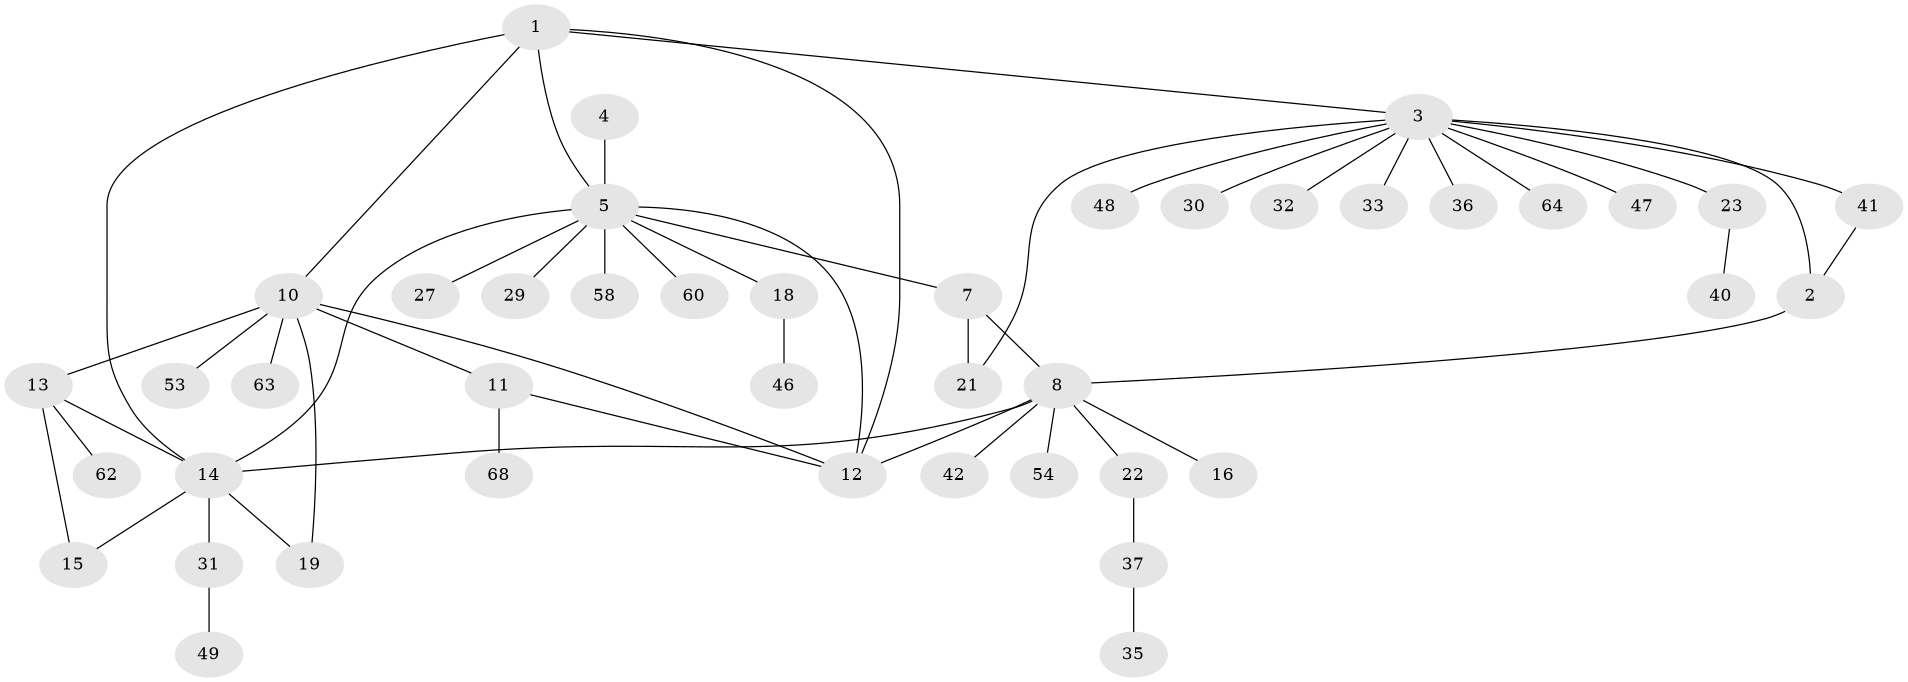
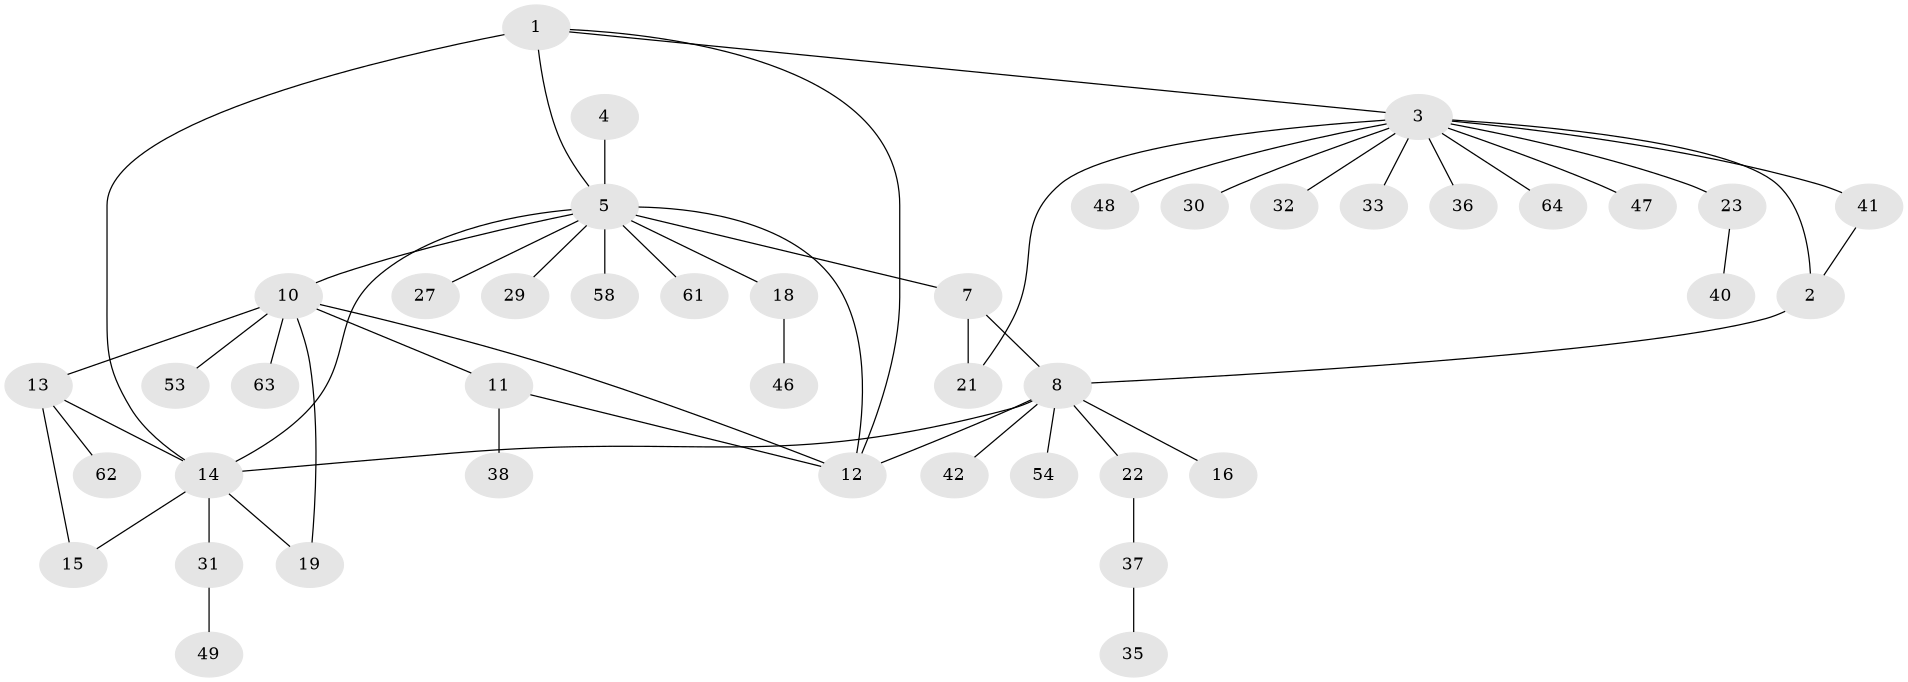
edge "1" -- "10": now "5" -- "10"
node "60": label "60" -> "61"
node "68": label "68" -> "38"
